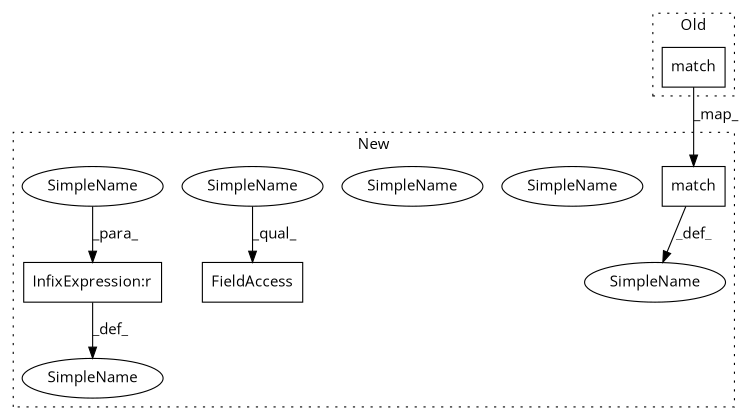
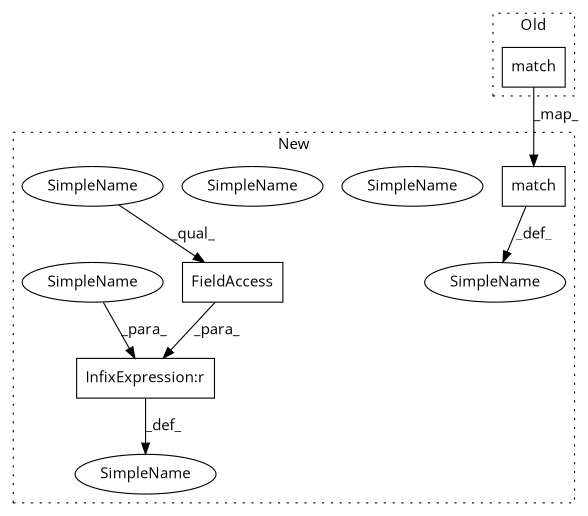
edge "FieldAccess" -> "InfixExpression:r": added, label "_para_"
